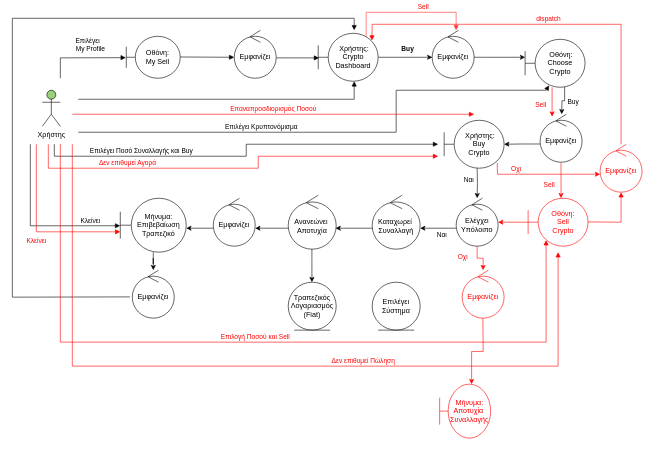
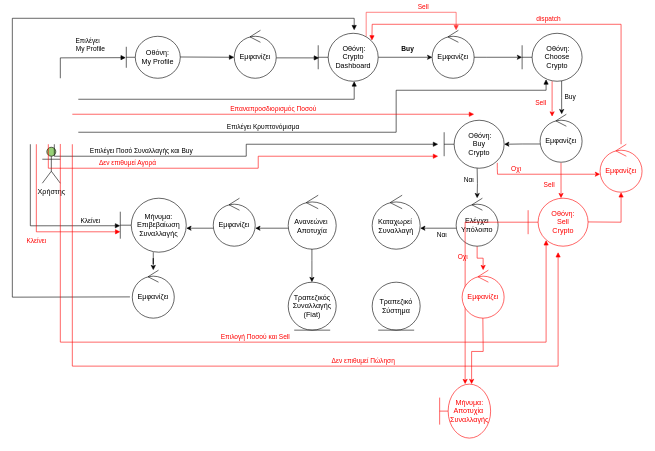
node "Οθόνη: My Sell": label "Οθόνη: My Sell" -> "Οθόνη: My Profile"
node "Χρήστης: Crypto Dashboard": label "Χρήστης: Crypto Dashboard" -> "Οθόνη: Crypto Dashboard"
node "Οθόνη: Choose Crypto": moved (555, 63) -> (552, 57)
node "Χρήστης": moved (51, 108) -> (51, 165)
node "Χρήστης: Buy Crypto": label "Χρήστης: Buy Crypto" -> "Οθόνη: Buy Crypto"
edge "Οθόνη: Sell Crypto" -> "Ελέγχει Υπόλοιπο": now "Οθόνη: Sell Crypto" -> "Μήνυμα: Αποτυχία Συναλλαγής"
node "Μήνυμα: Επιβεβαίωση Τραπεζικό": label "Μήνυμα: Επιβεβαίωση Τραπεζικό" -> "Μήνυμα: Επιβεβαίωση Συναλλαγής"
edge "Καταχωρεί Συναλλαγή" -> "Ανανεώνει Αποτυχία": removed
node "Τραπεζικός Λογαριασμός (Fiat)": label "Τραπεζικός Λογαριασμός (Fiat)" -> "Τραπεζικός Συναλλαγής (Fiat)"
node "Επιλέγει Σύστημα": label "Επιλέγει Σύστημα" -> "Τραπεζικό Σύστημα"
